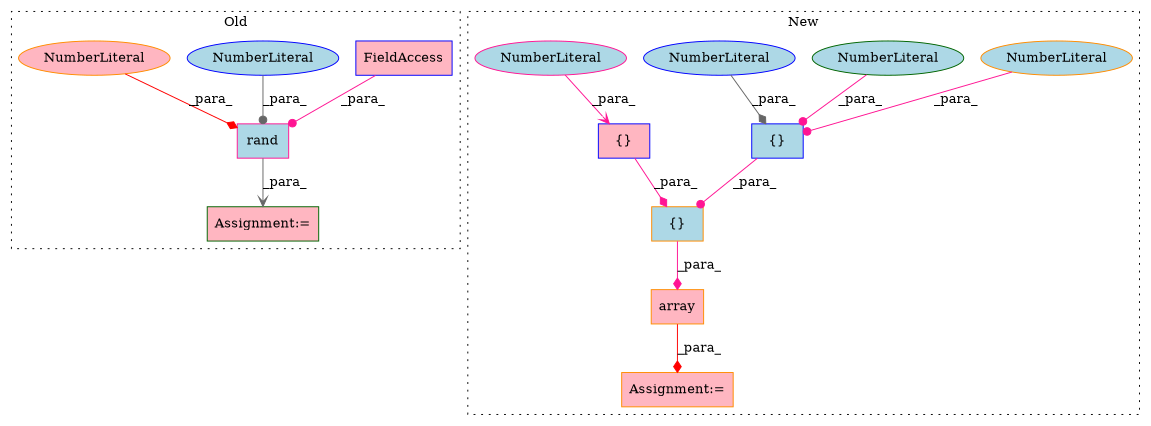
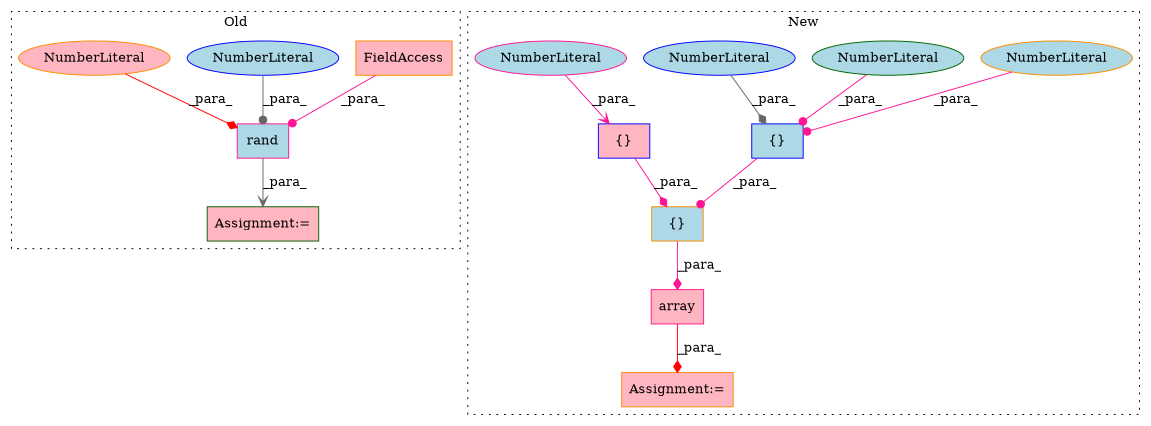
node "FieldAccess": color blue -> darkorange
node "array": color darkorange -> deeppink
